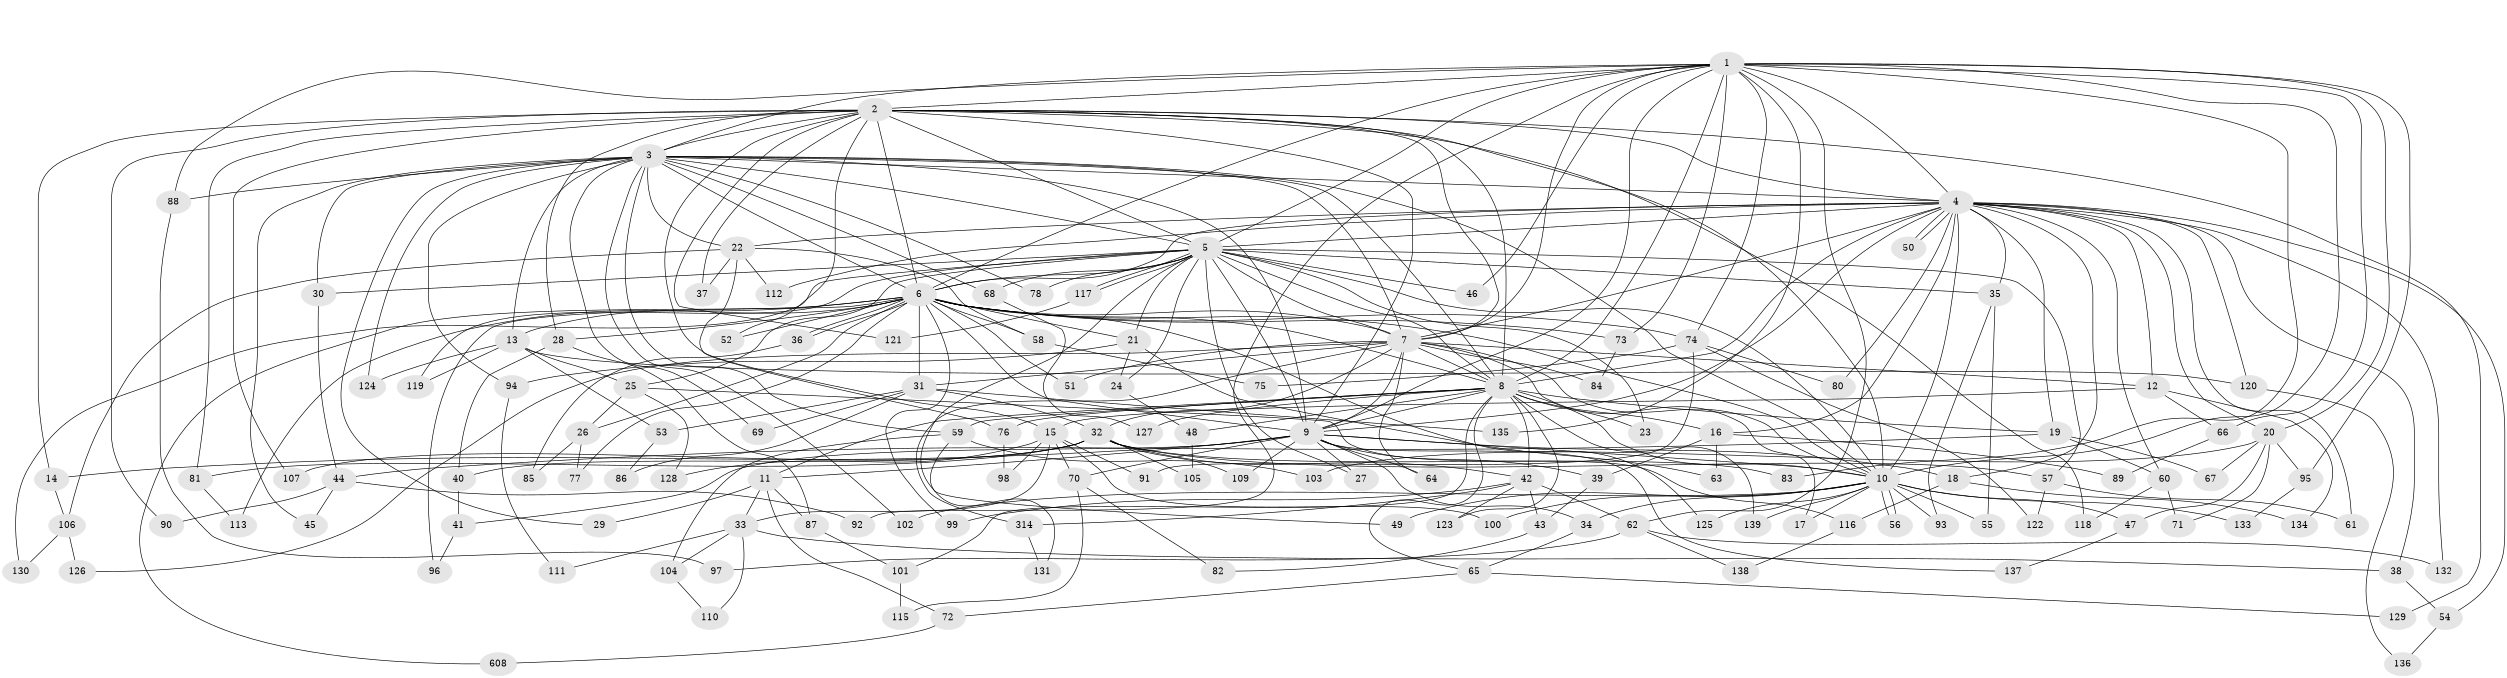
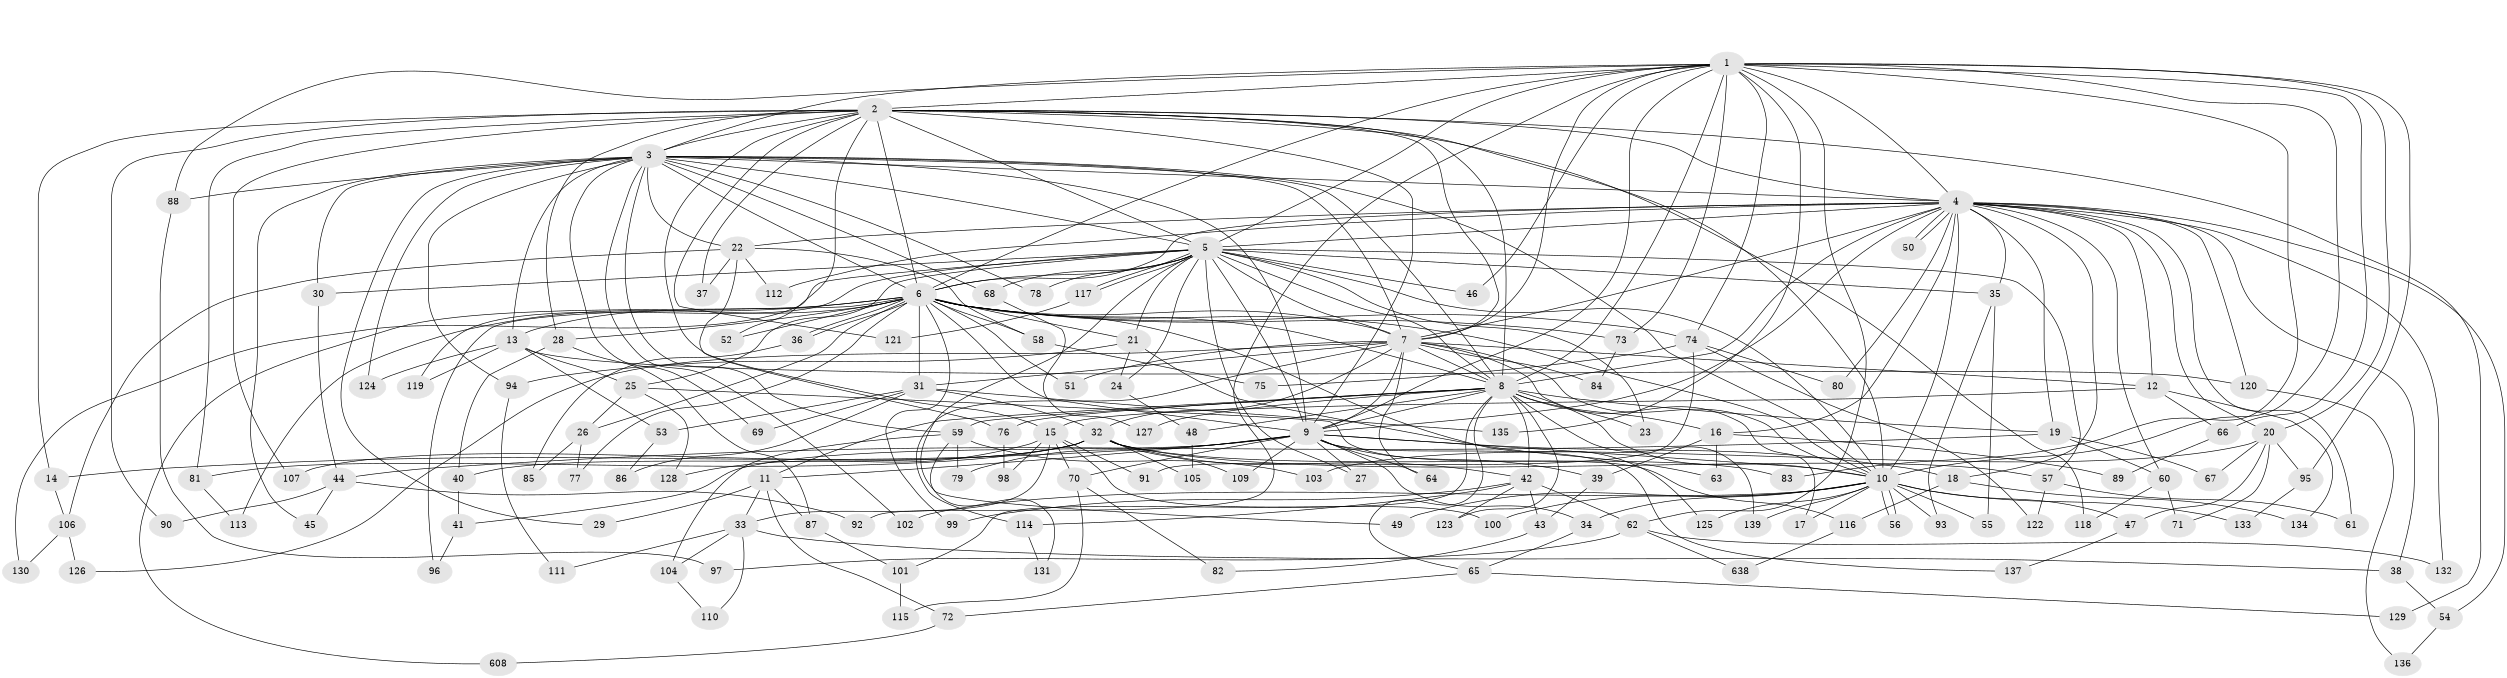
node "79": added
node "314": label "314" -> "114"
node "138": label "138" -> "638"
